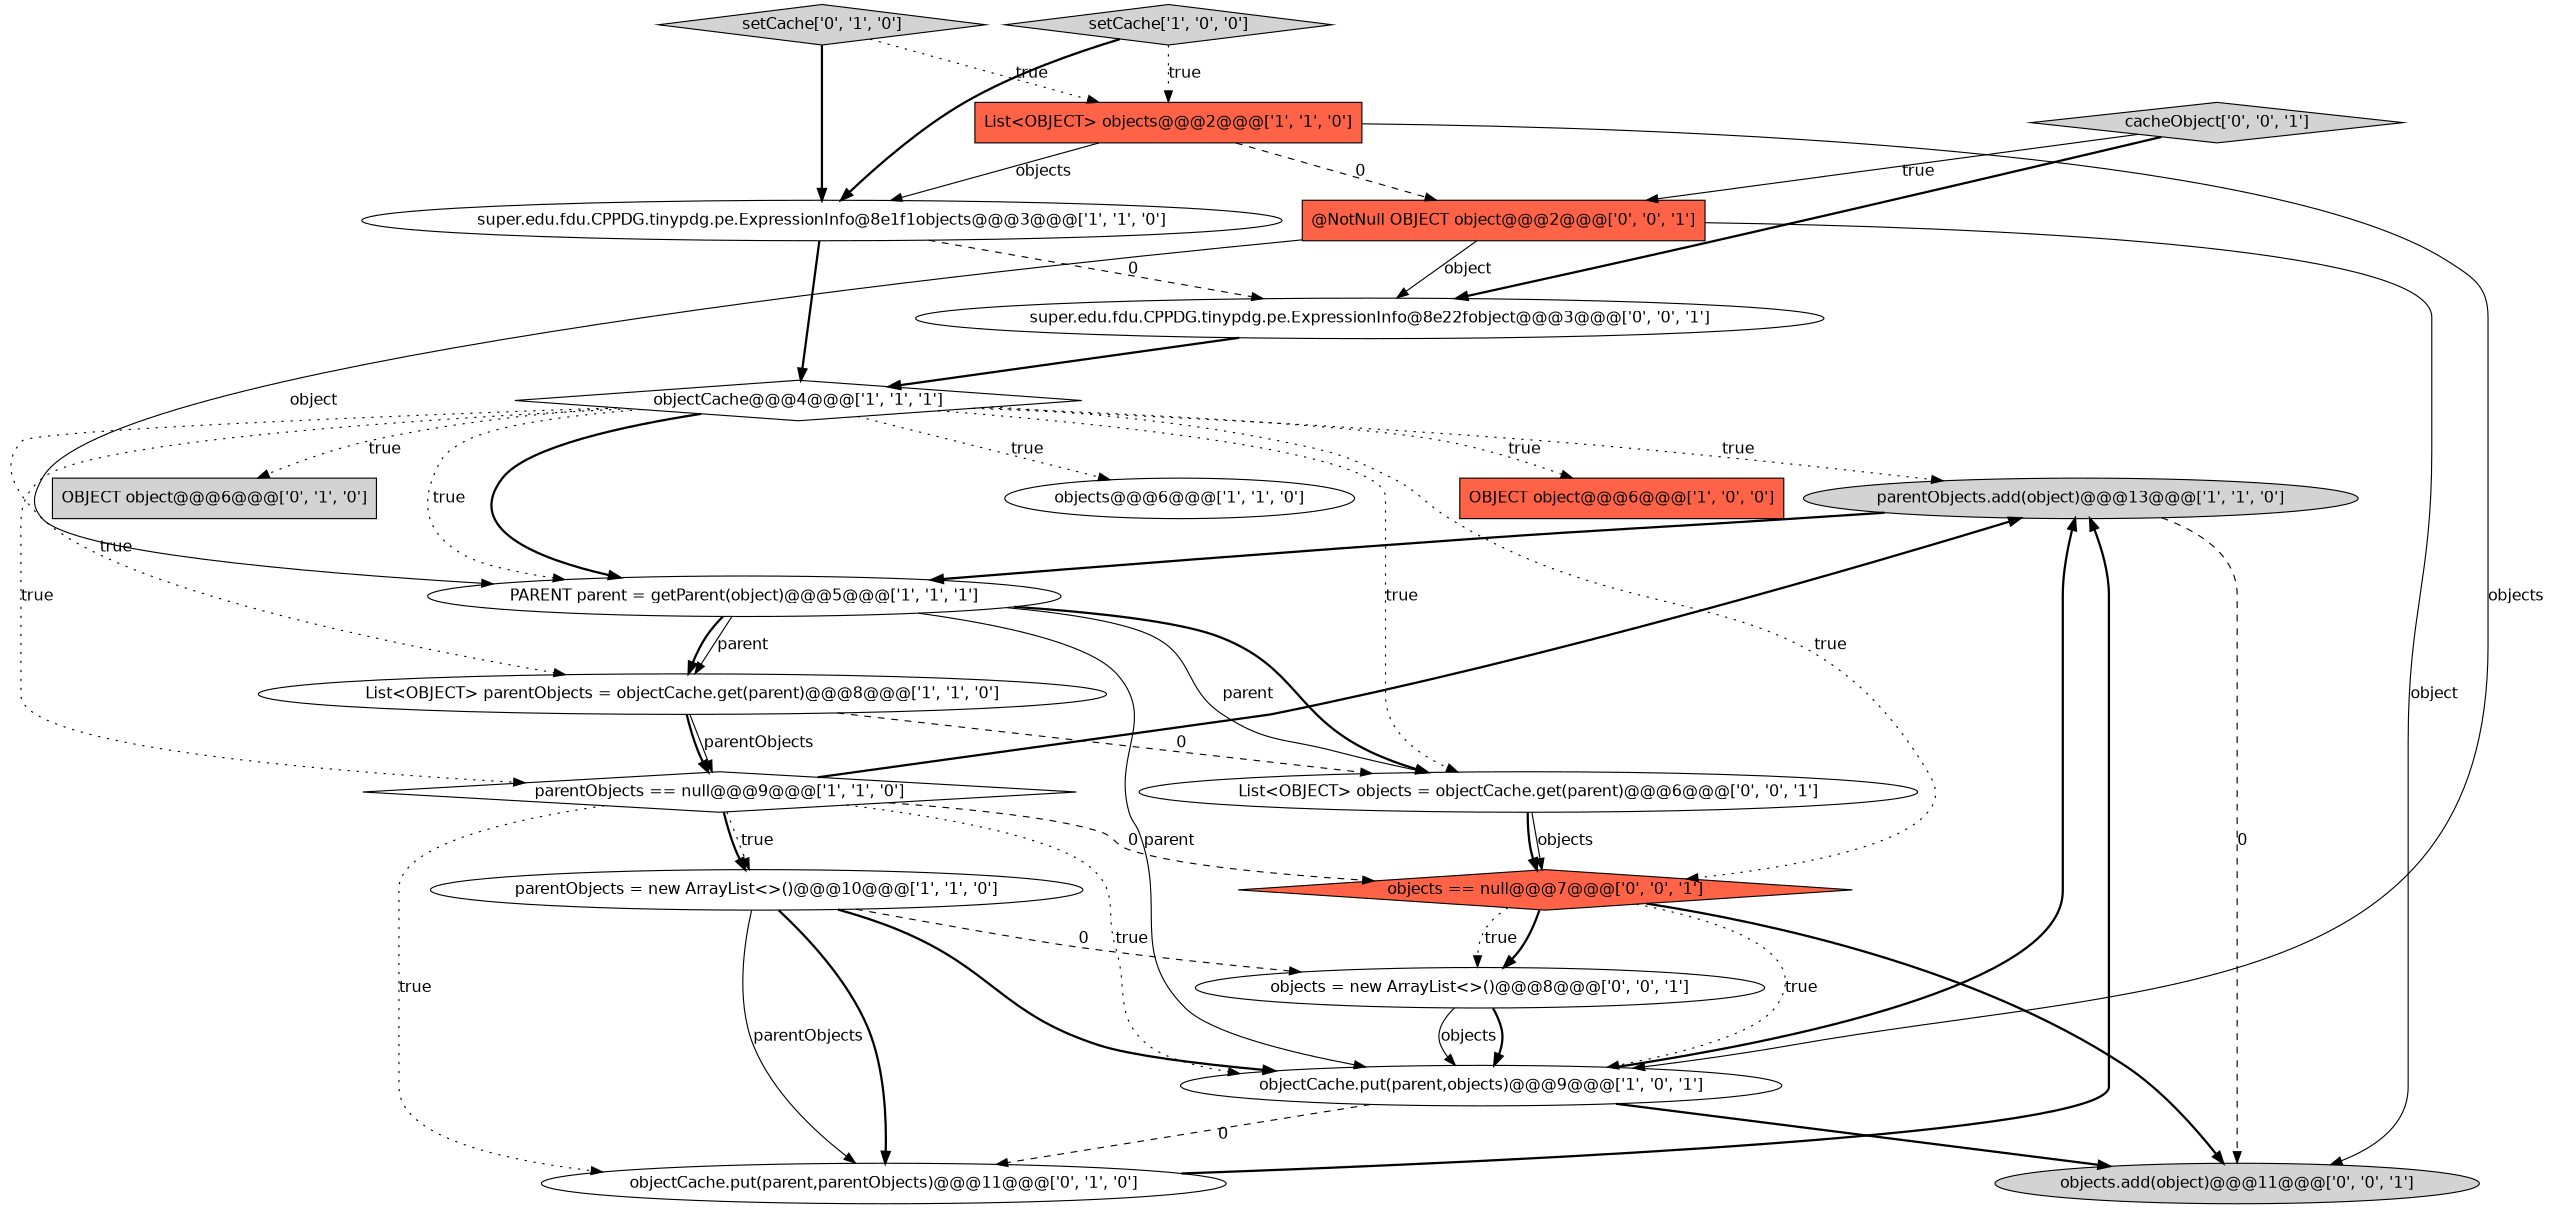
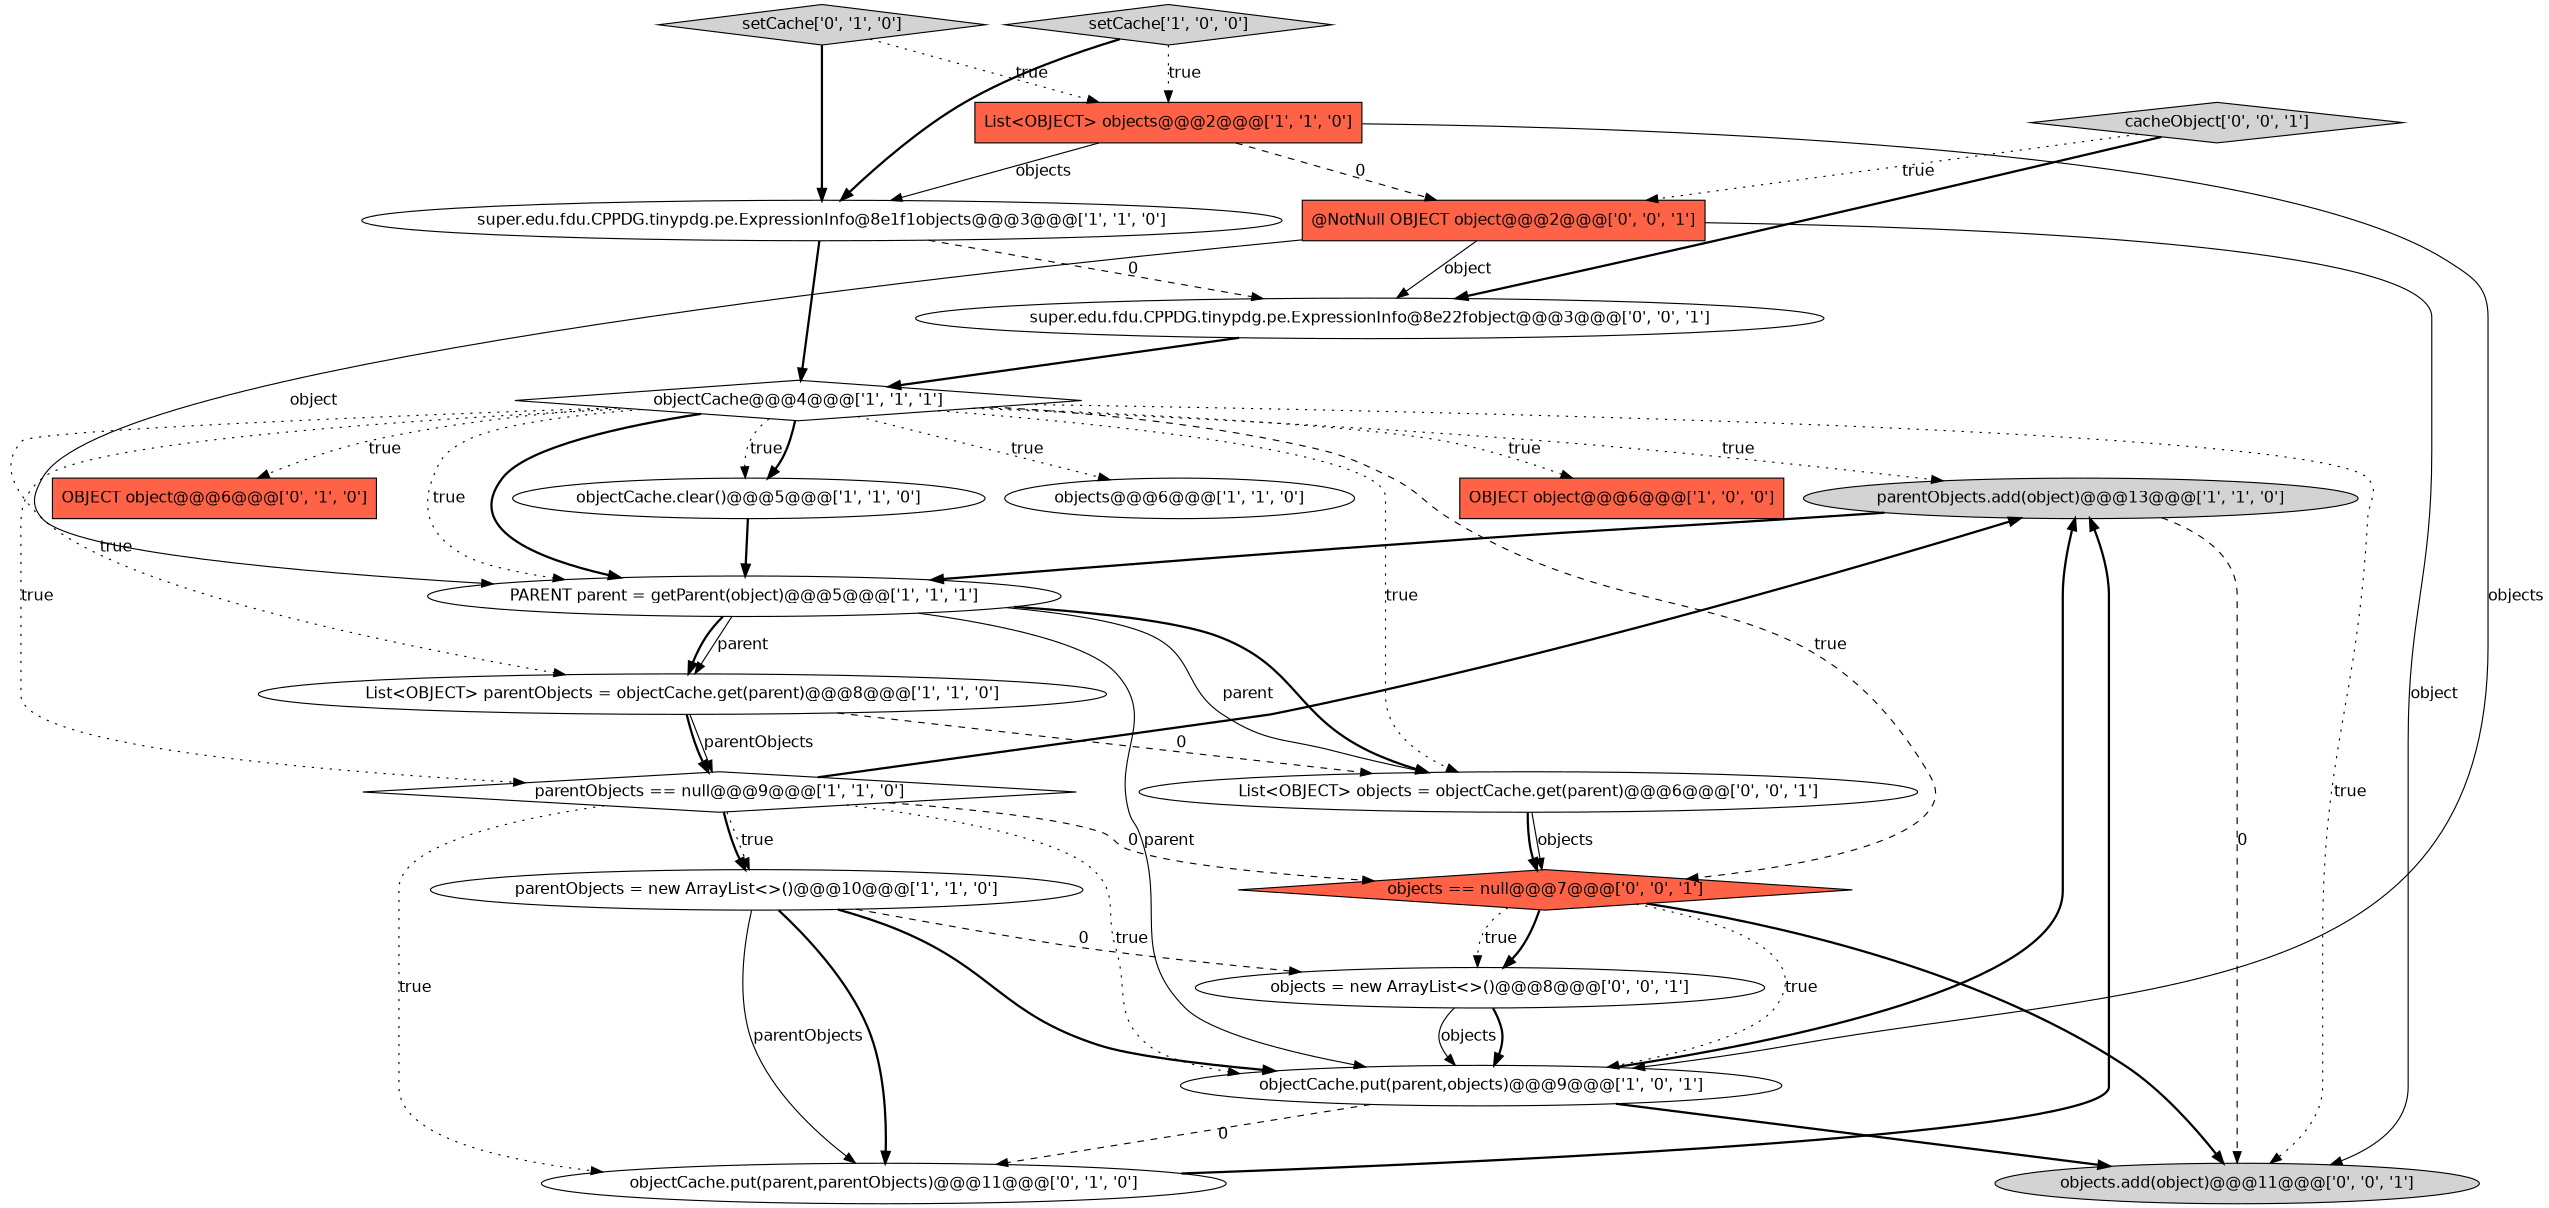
edge "cacheObject['0', '0', '1']" -> "@NotNull OBJECT object@@@2@@@['0', '0', '1']": style solid -> dotted
edge "objectCache@@@4@@@['1', '1', '1']" -> "objects.add(object)@@@11@@@['0', '0', '1']": added, label "true"
node "OBJECT object@@@6@@@['0', '1', '0']": fillcolor lightgray -> tomato
node "objectCache.clear()@@@5@@@['1', '1', '0']": added
edge "objectCache@@@4@@@['1', '1', '1']" -> "objects == null@@@7@@@['0', '0', '1']": style dotted -> dashed
